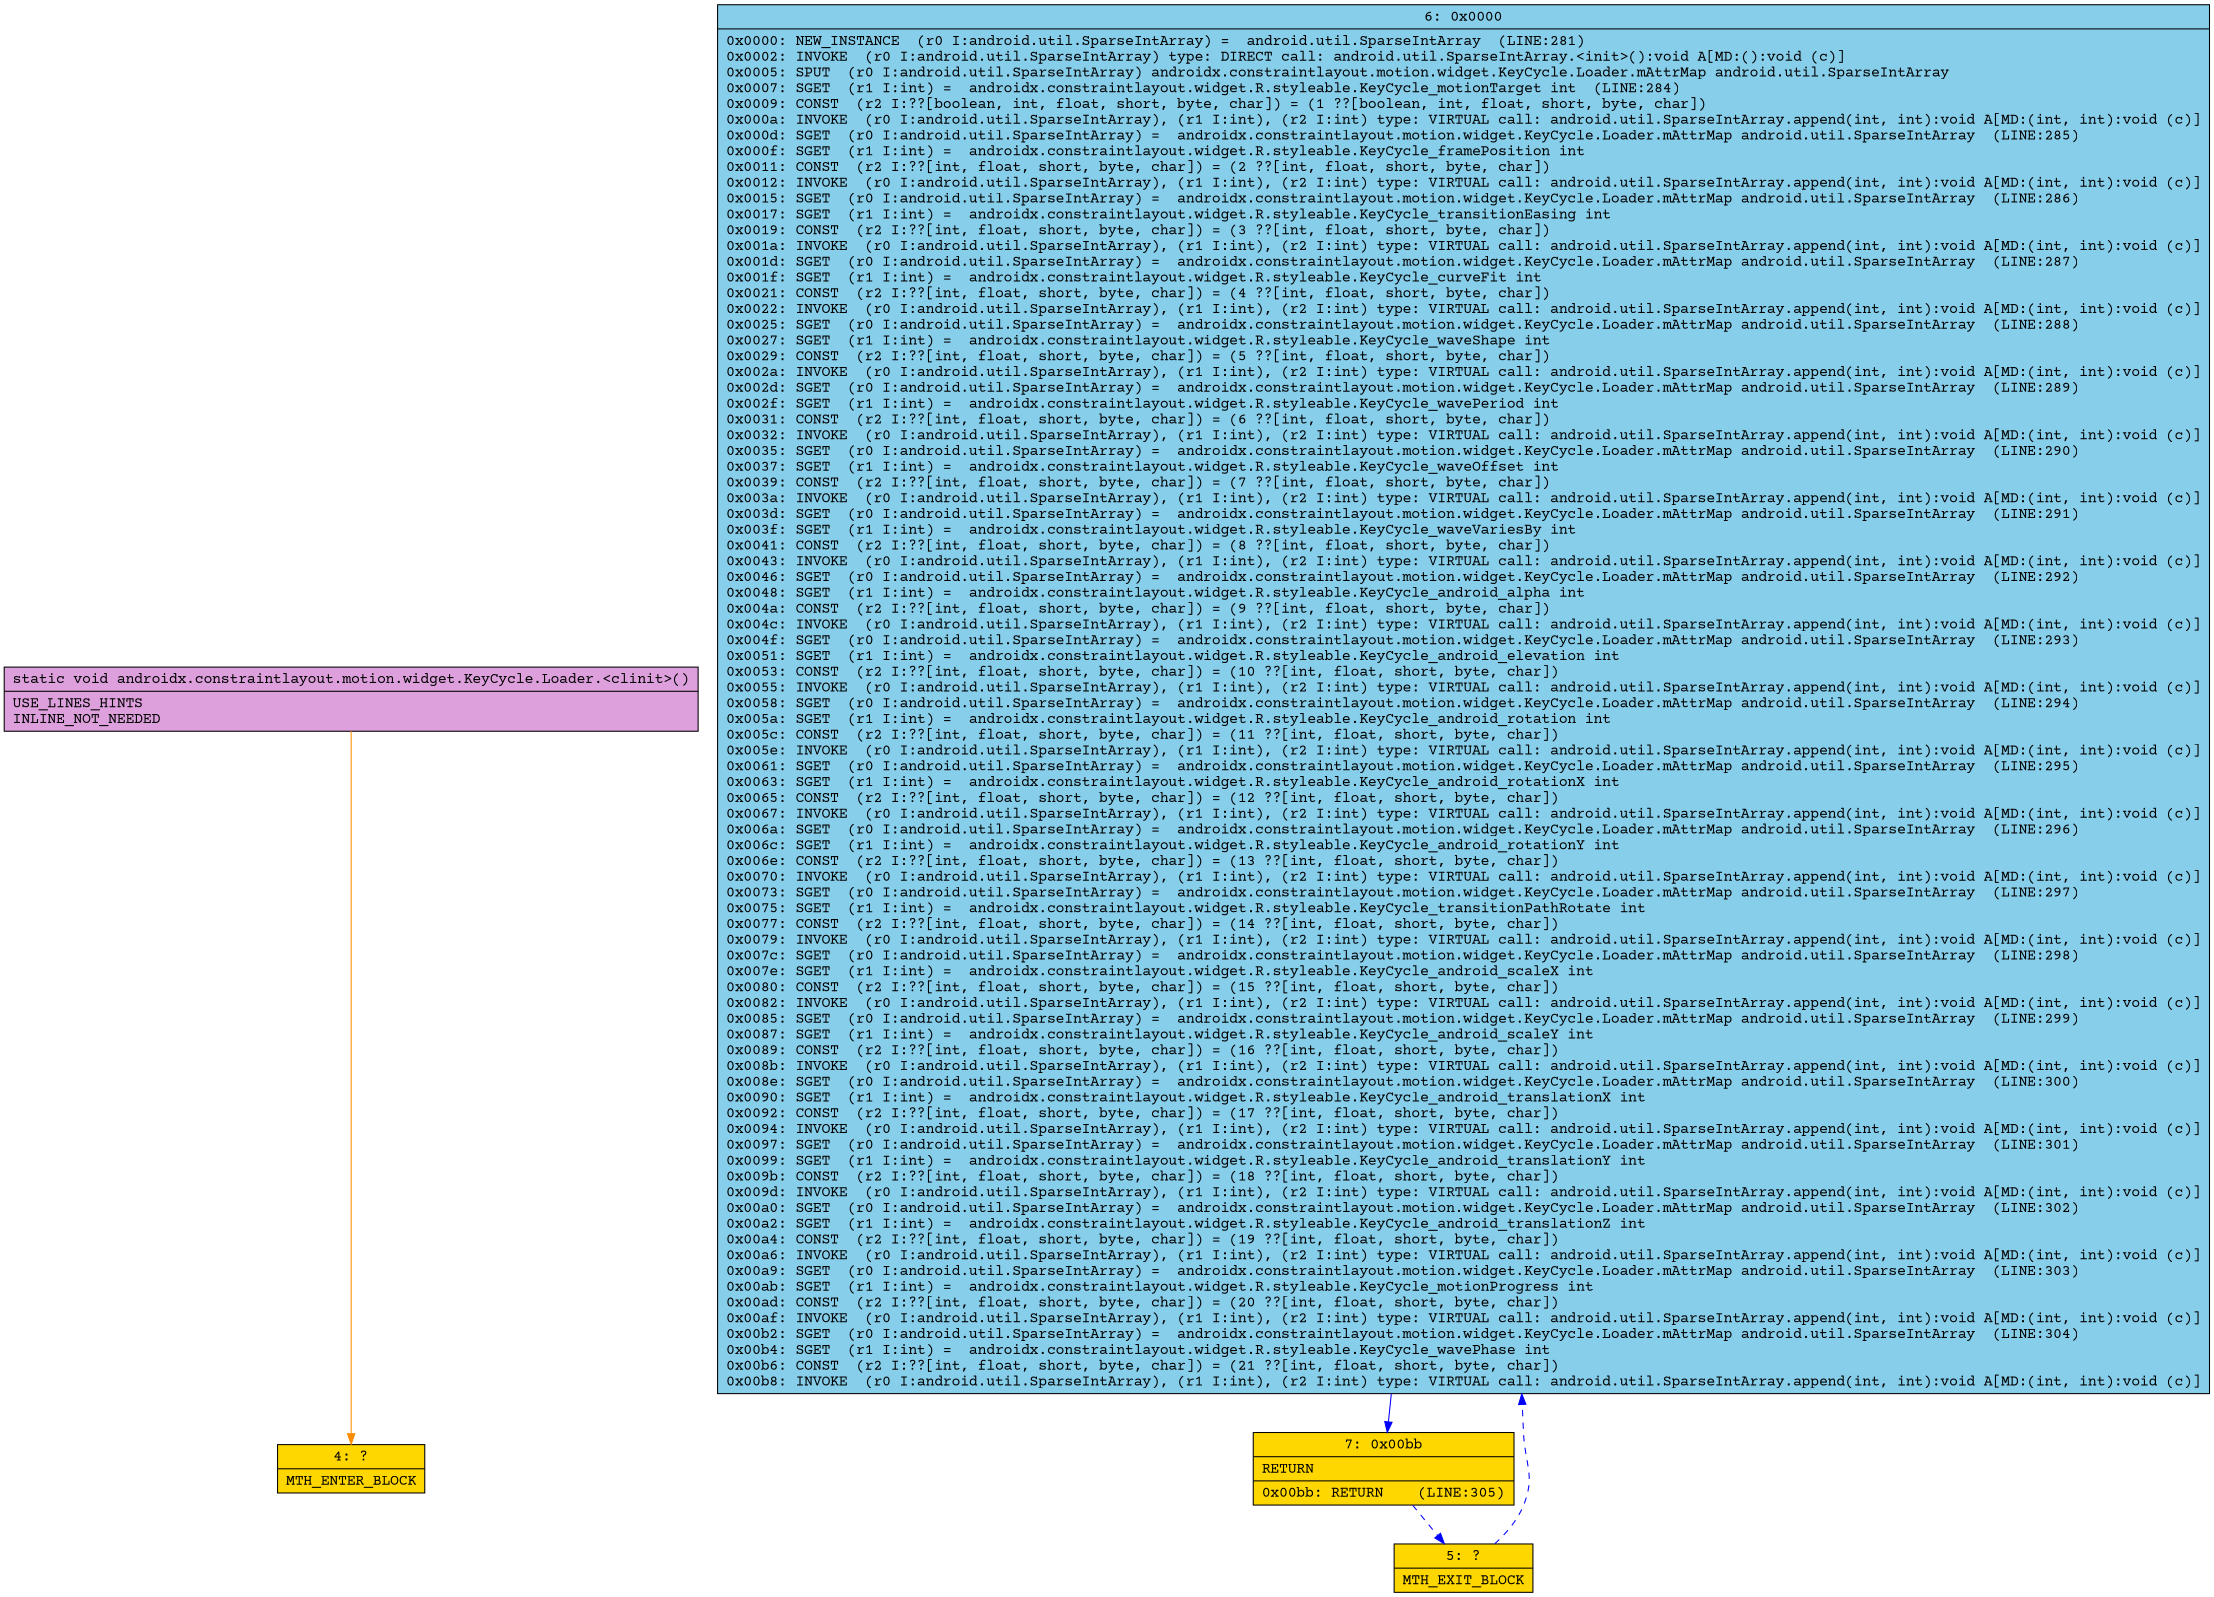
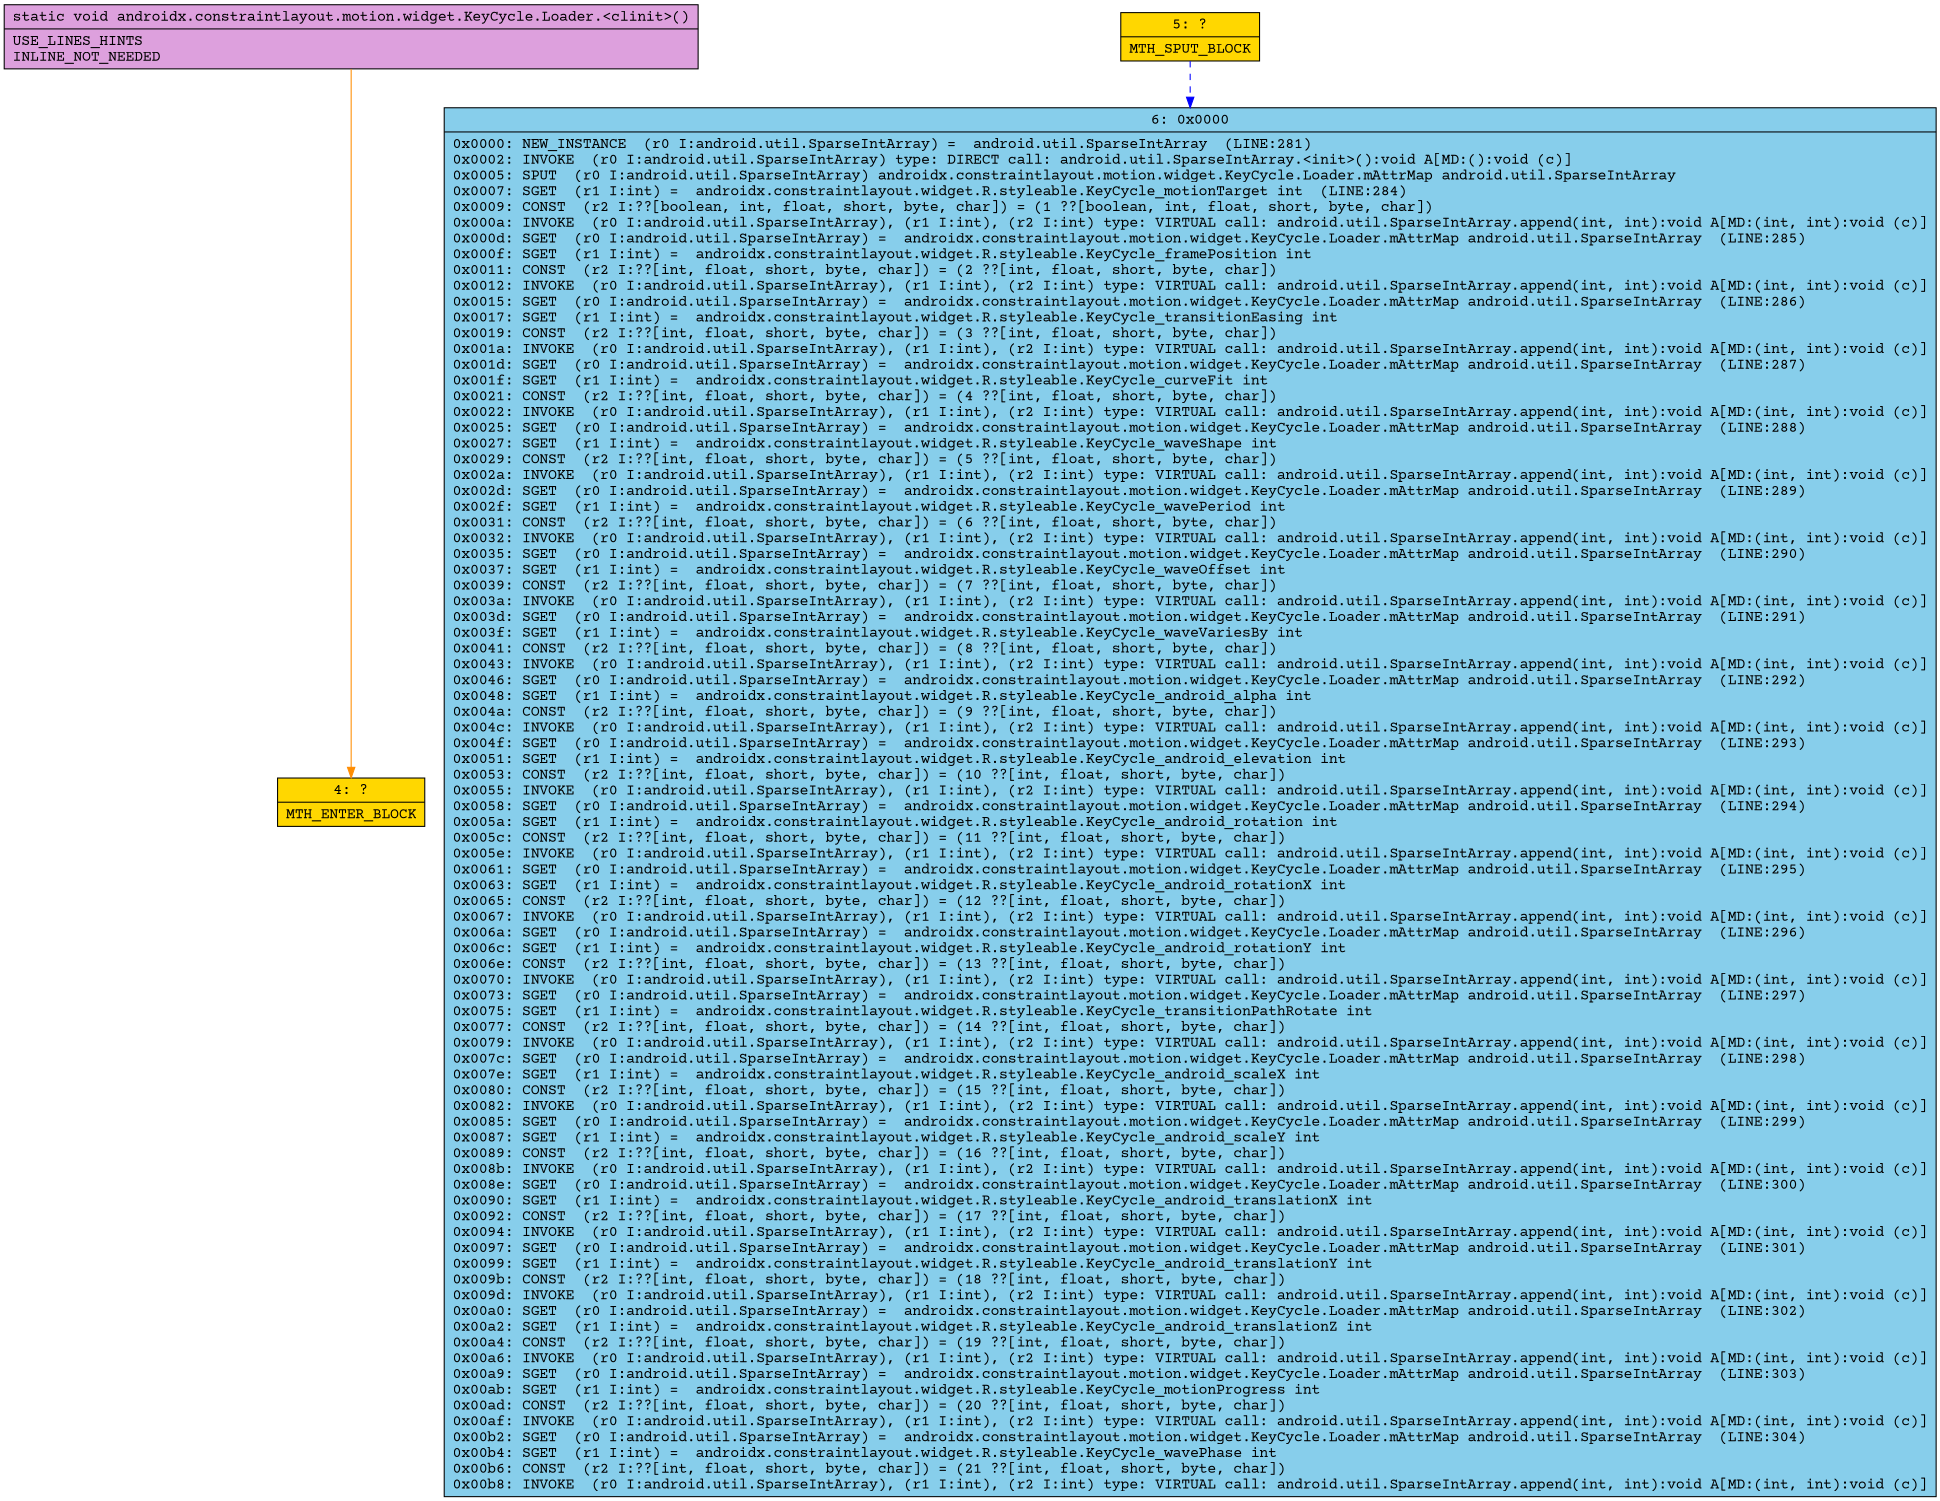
node "7: 0x00bb": removed
node "5: ?": text "MTH_EXIT_BLOCK" -> "MTH_SPUT_BLOCK"
